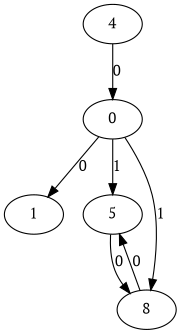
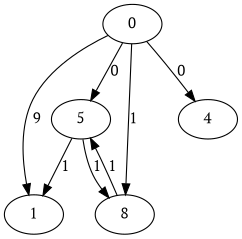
edge "4" -> "0": reversed
edge "5" -> "1": added, label "1"
edge "0" -> "1": label "0" -> "9"
edge "0" -> "5": label "1" -> "0"
edge "5" -> "8": label "0" -> "1"
edge "8" -> "5": label "0" -> "1"
